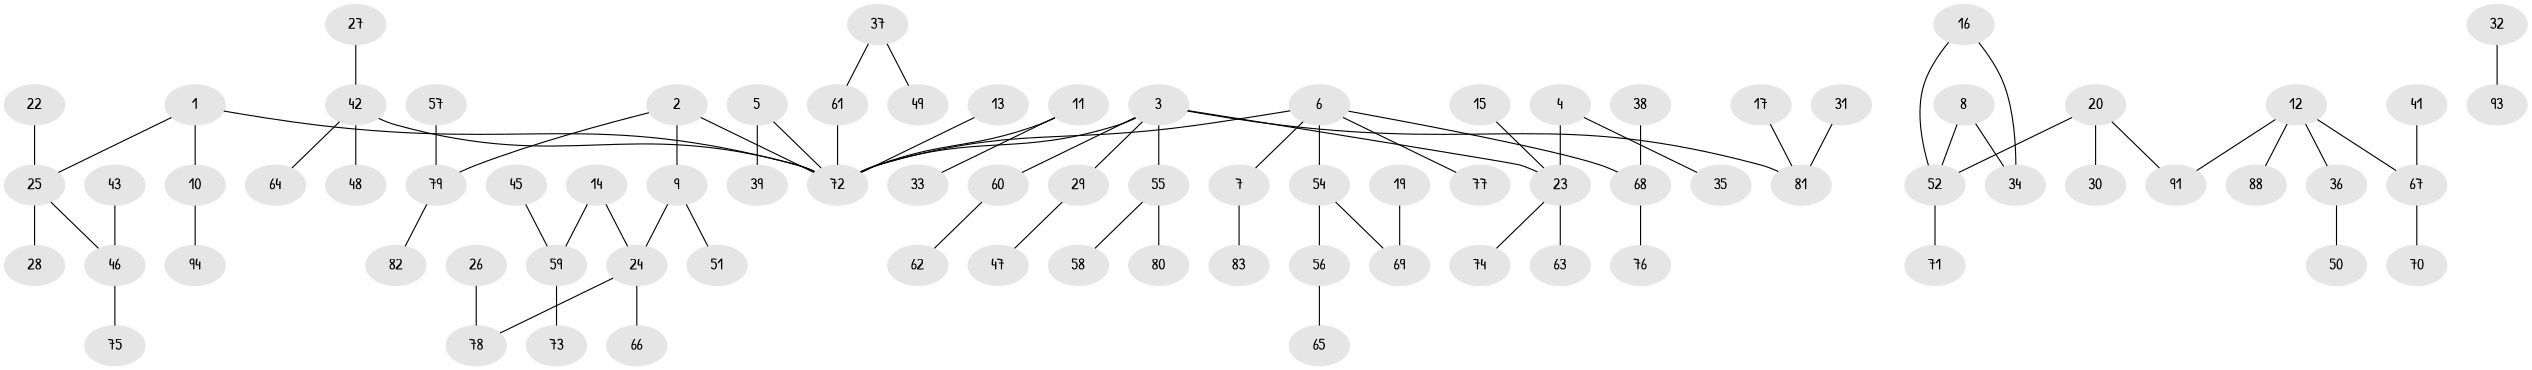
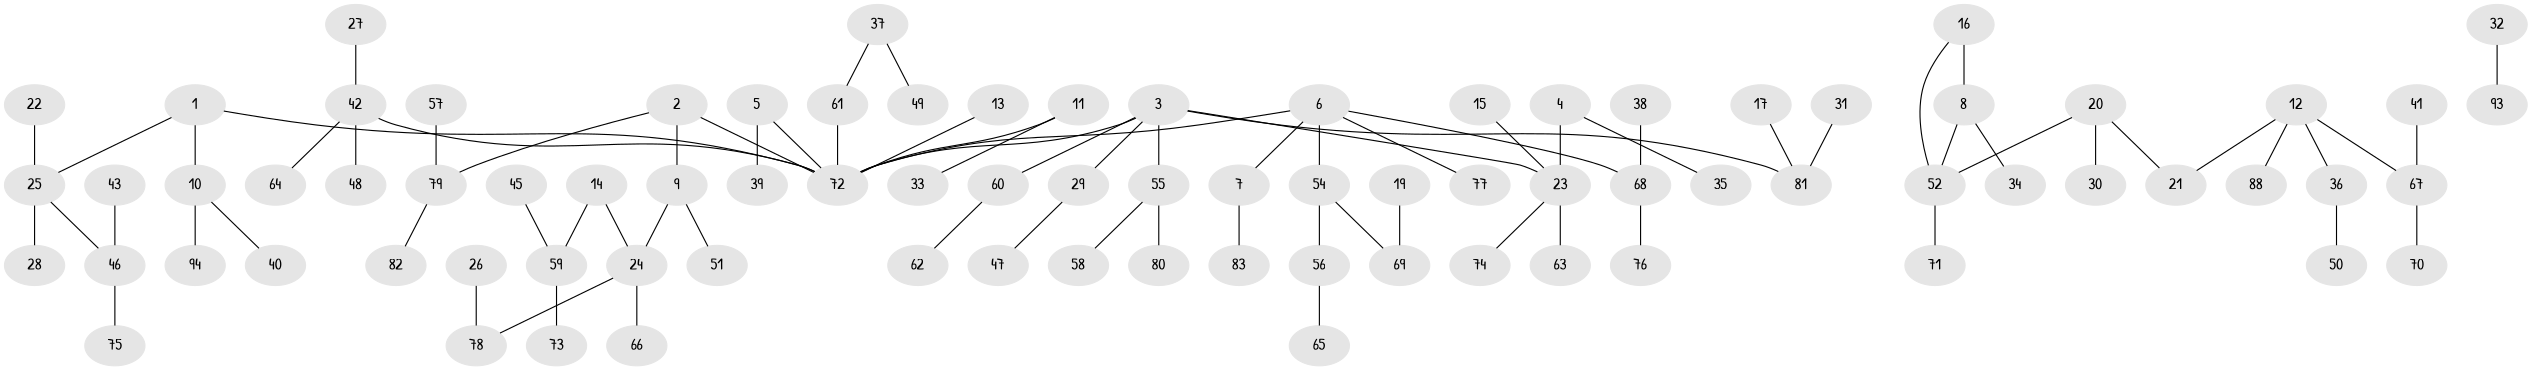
edge "16" -- "34": now "16" -- "8"
node "91": label "91" -> "21"
node "40": added
